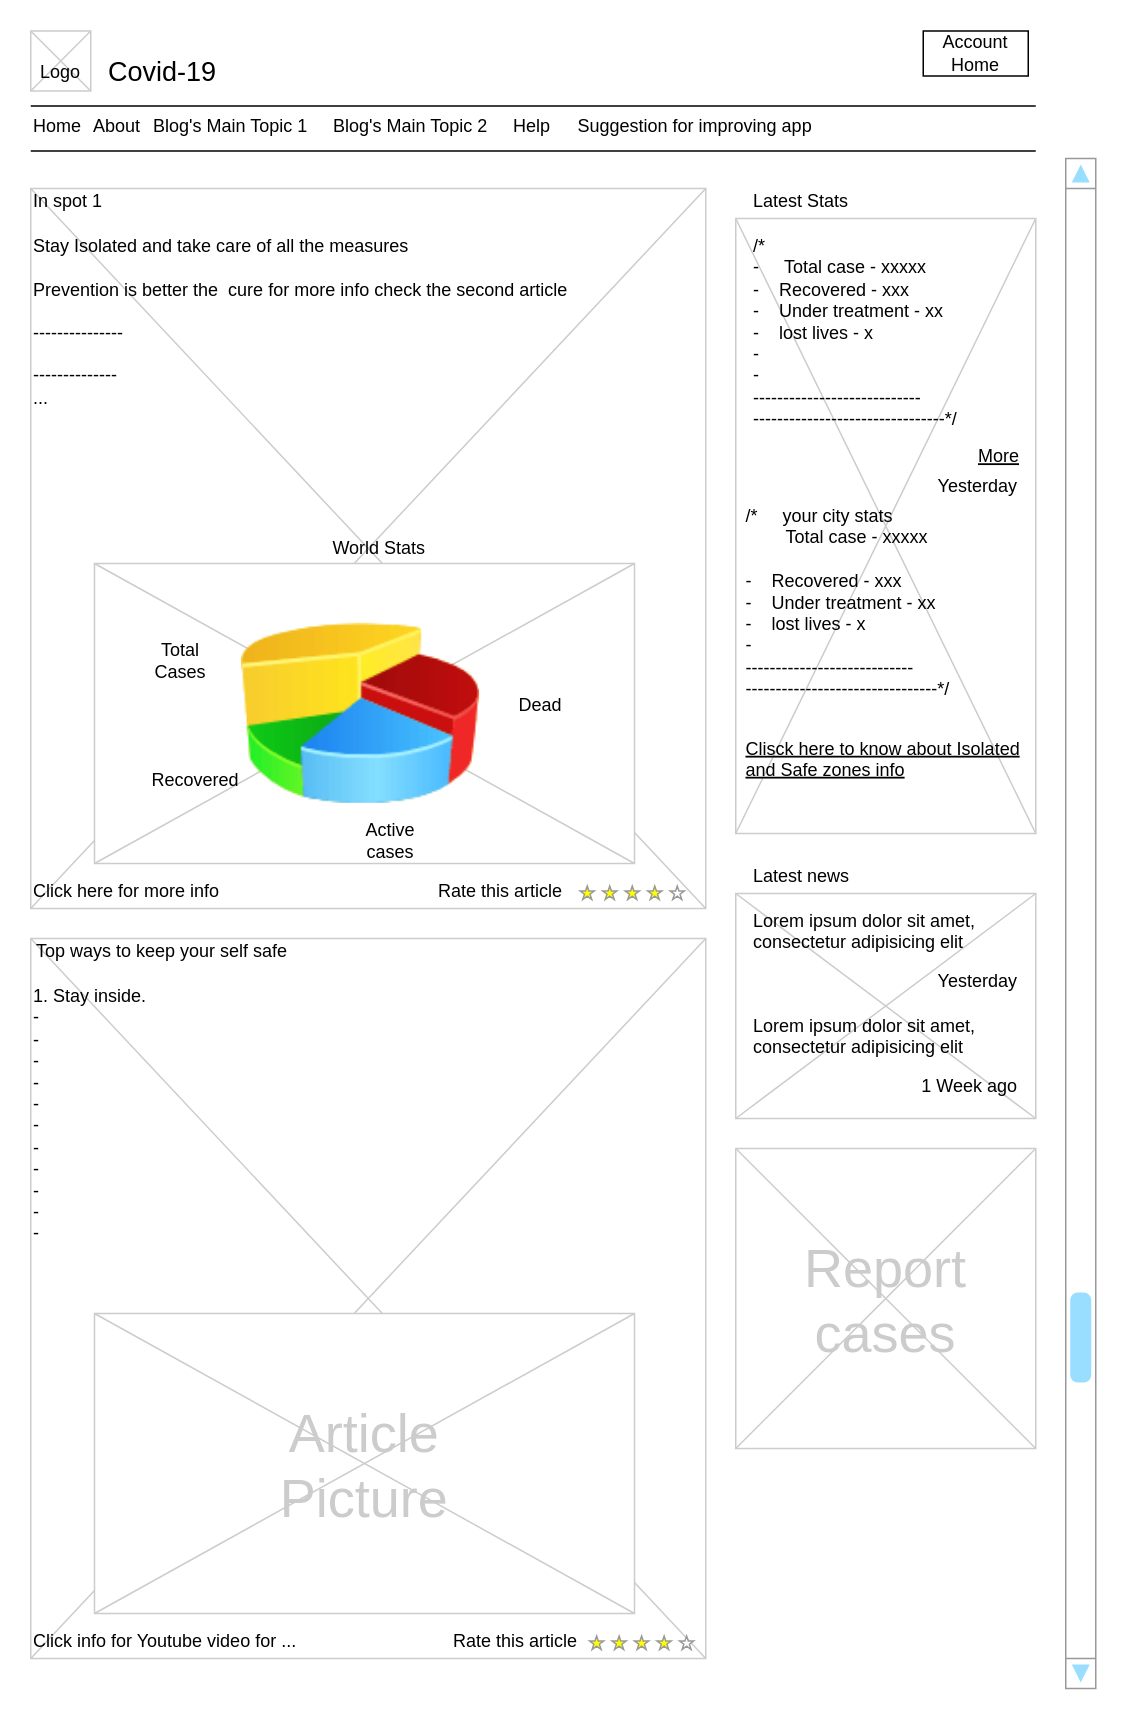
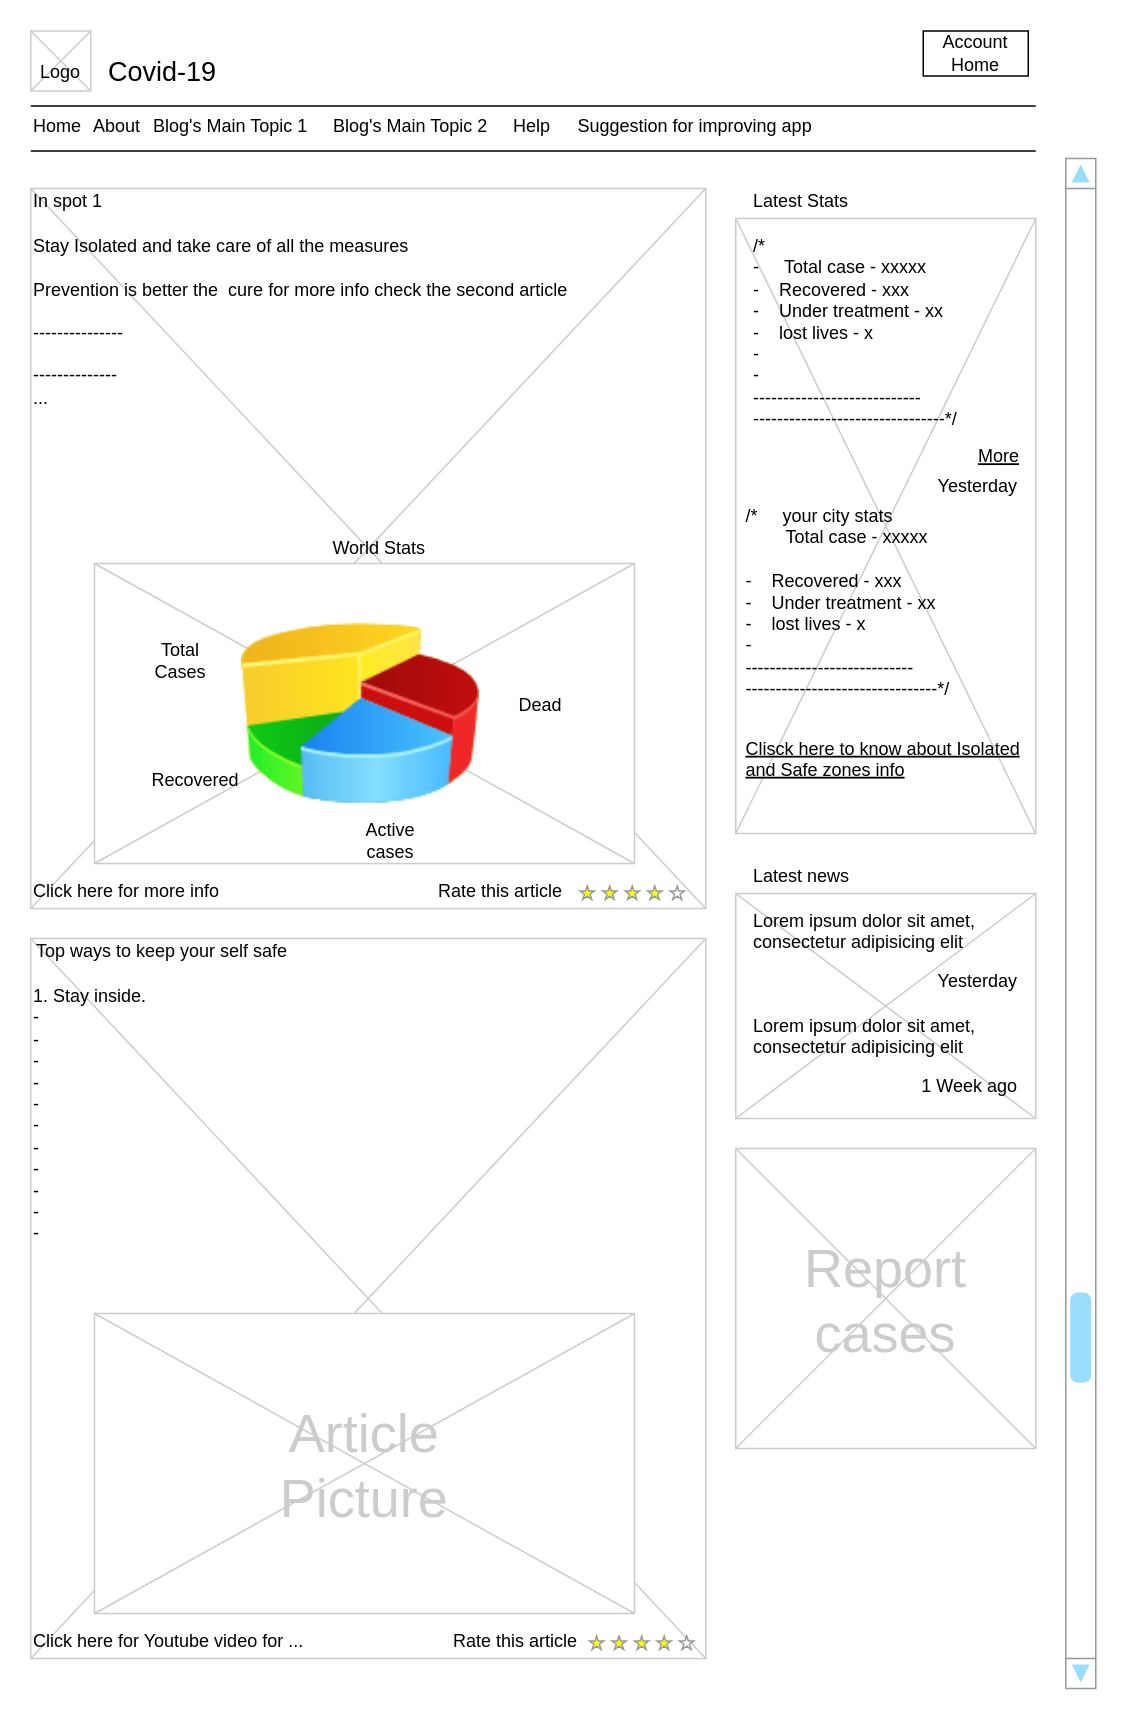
node "Click info for Youtube video for ...": label "Click info for Youtube video for ..." -> "Click here for Youtube video for ..."
